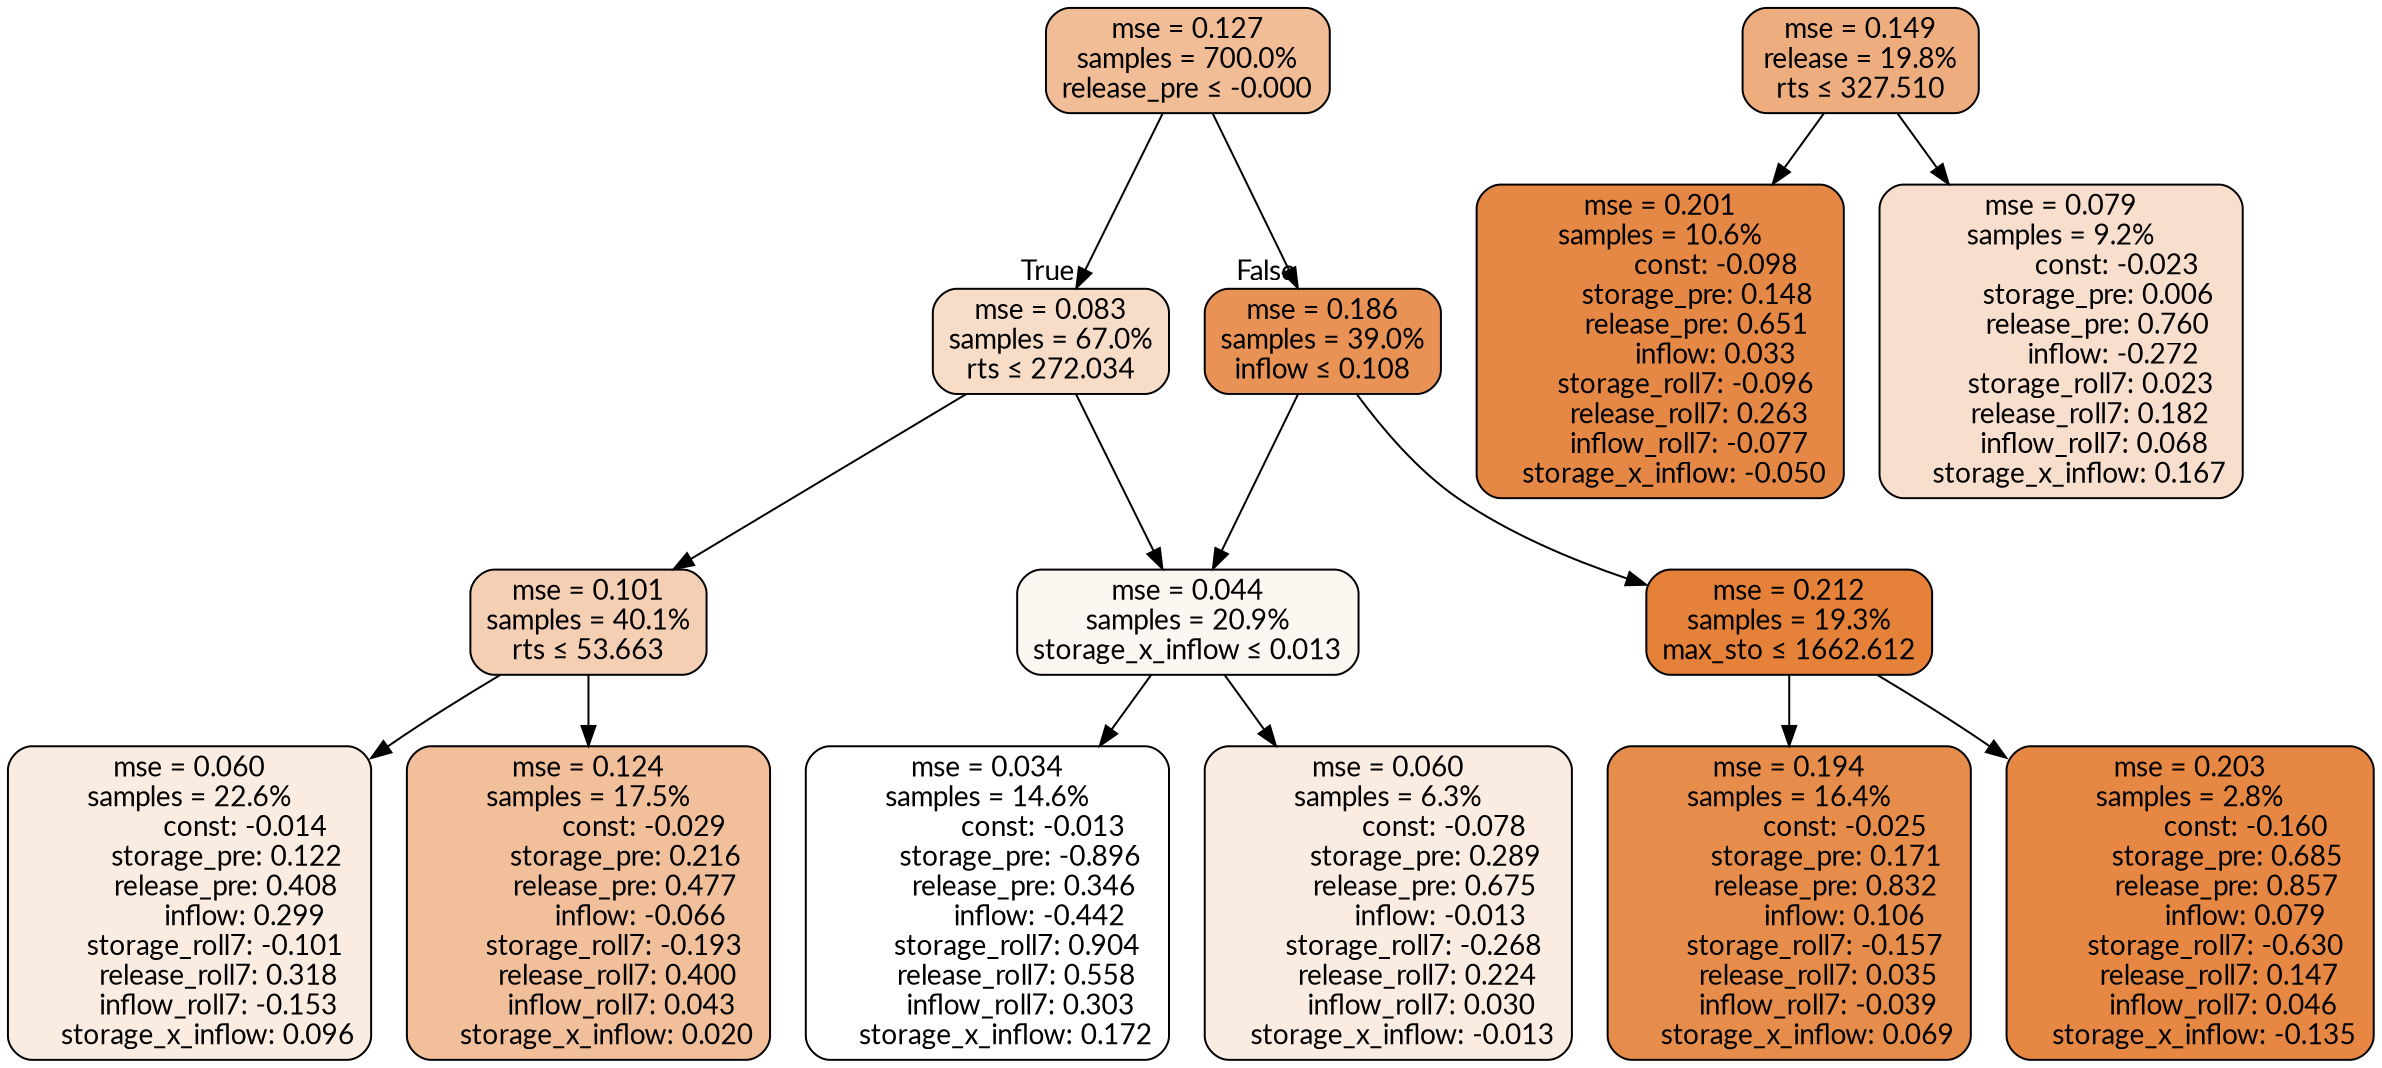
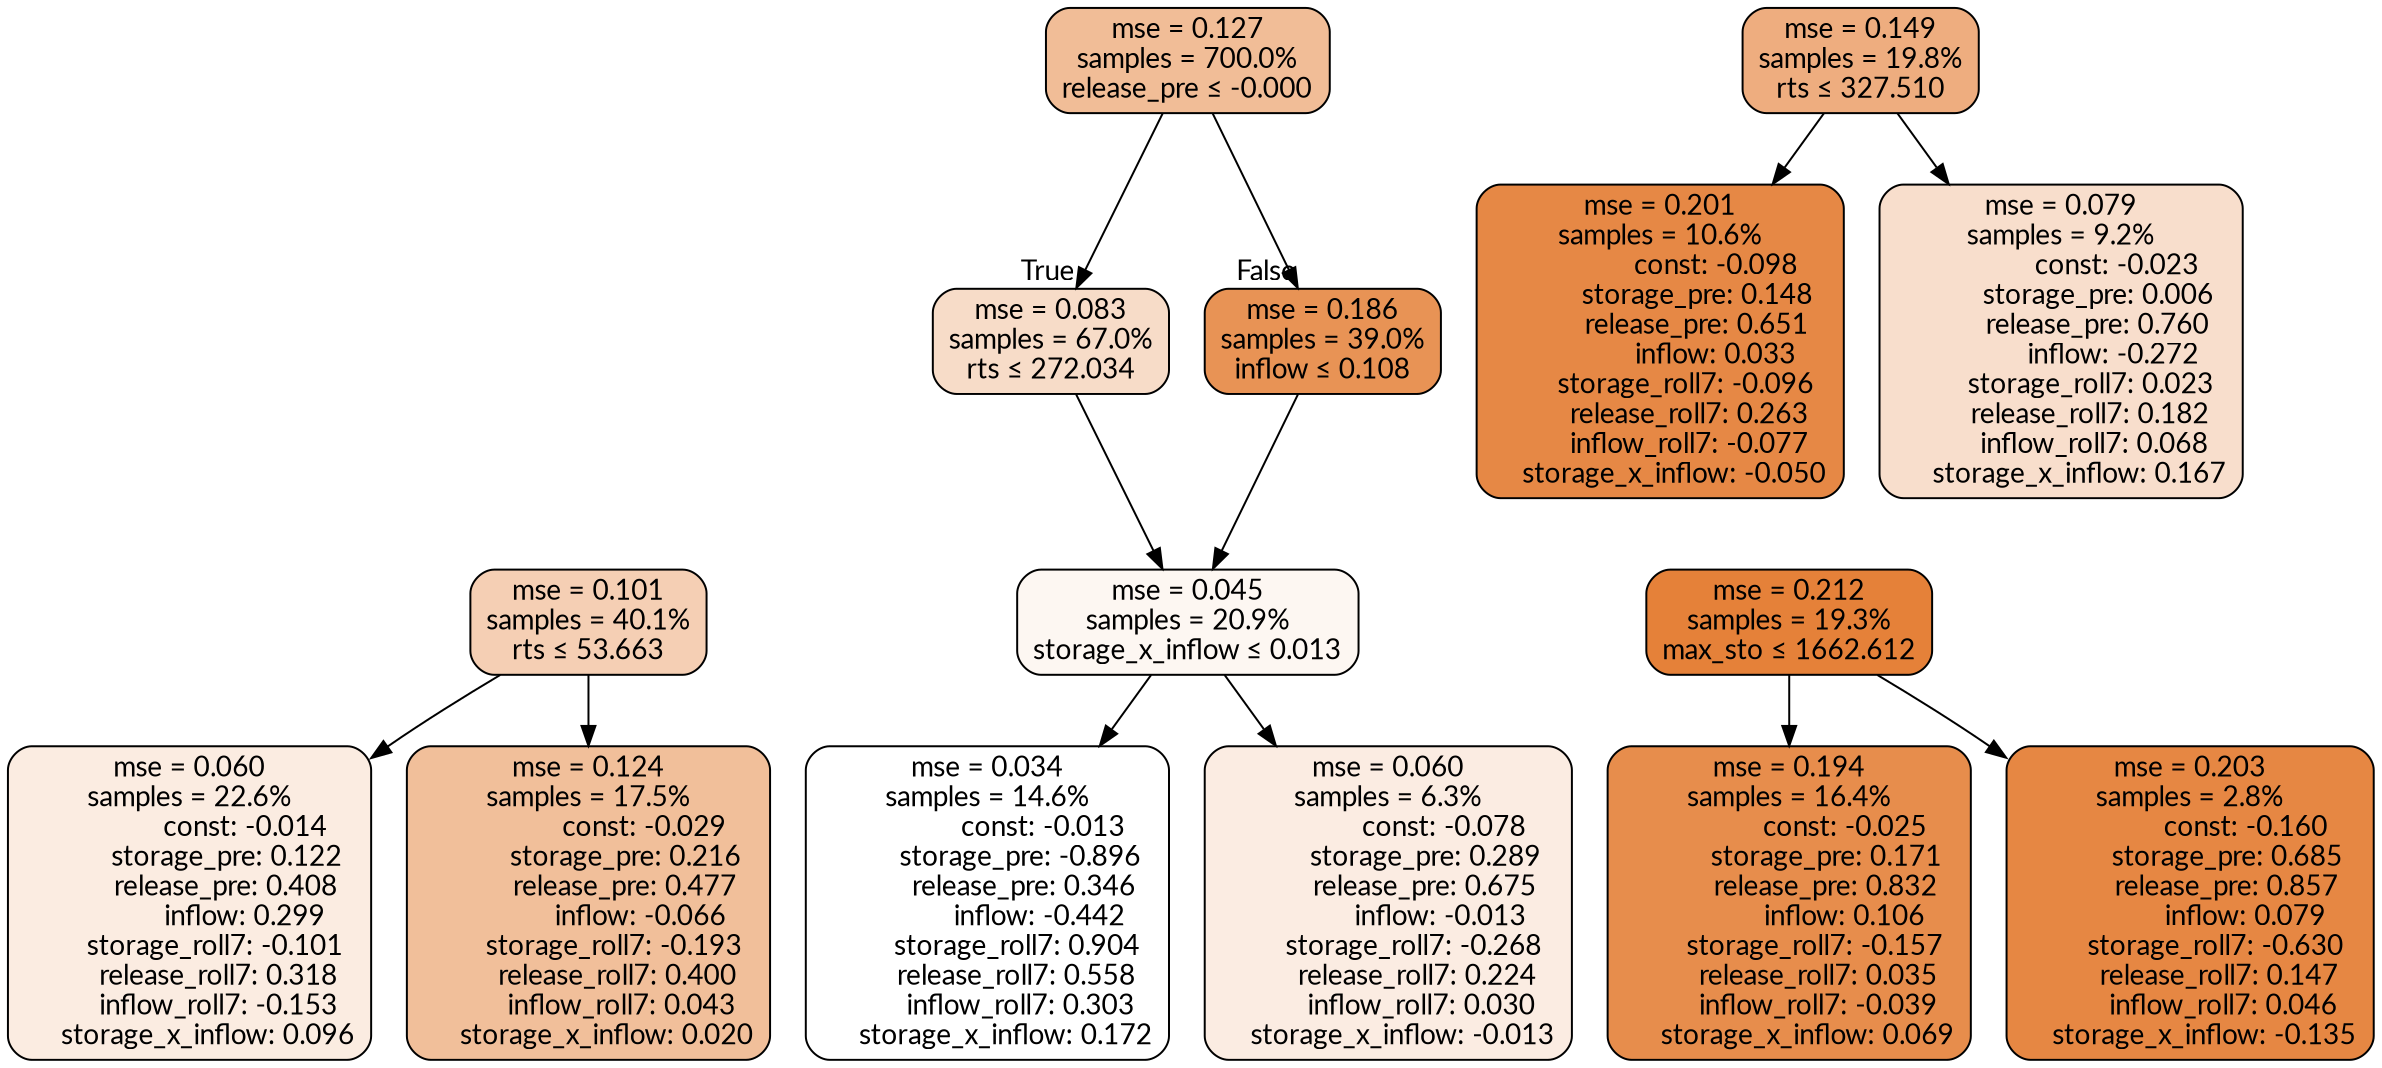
node "mse = 0.149 release = 19.8% rts ≤ 327.510": label "mse = 0.149 release = 19.8% rts ≤ 327.510" -> "mse = 0.149 samples = 19.8% rts ≤ 327.510"
edge "mse = 0.083 samples = 67.0% rts ≤ 272.034" -> "mse = 0.101 samples = 40.1% rts ≤ 53.663": removed
edge "mse = 0.186 samples = 39.0% inflow ≤ 0.108" -> "mse = 0.212 samples = 19.3% max_sto ≤ 1662.612": removed
node "mse = 0.044 samples = 20.9% storage_x_inflow ≤ 0.013": label "mse = 0.044 samples = 20.9% storage_x_inflow ≤ 0.013" -> "mse = 0.045 samples = 20.9% storage_x_inflow ≤ 0.013"
